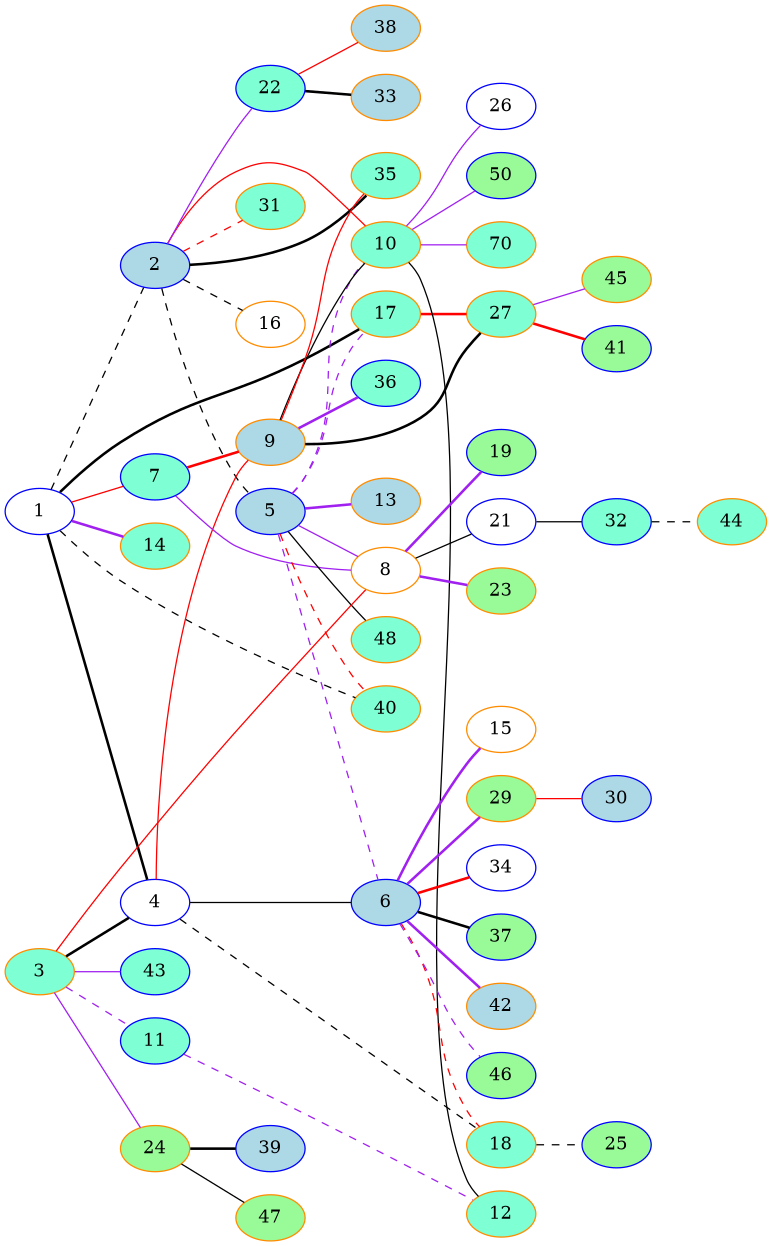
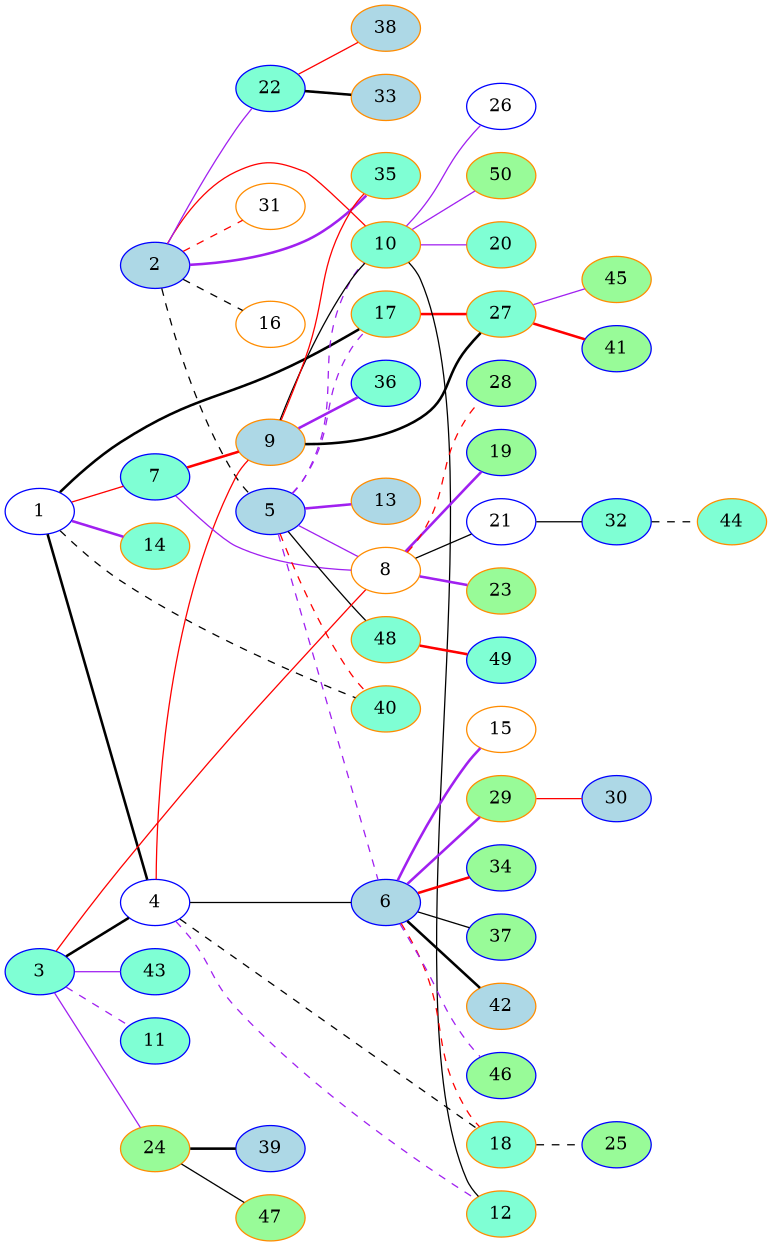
node "50": color blue -> darkorange
node "31": fillcolor aquamarine -> white
node "70": label "70" -> "20"
edge "35" -- "2": color black -> purple
node "28": added
edge "2" -- "1": removed
node "49": added
node "34": fillcolor white -> palegreen
edge "6" -- "37": style bold -> solid
edge "6" -- "42": color purple -> black
node "3": color darkorange -> blue
edge "11" -- "12": now "4" -- "12"
